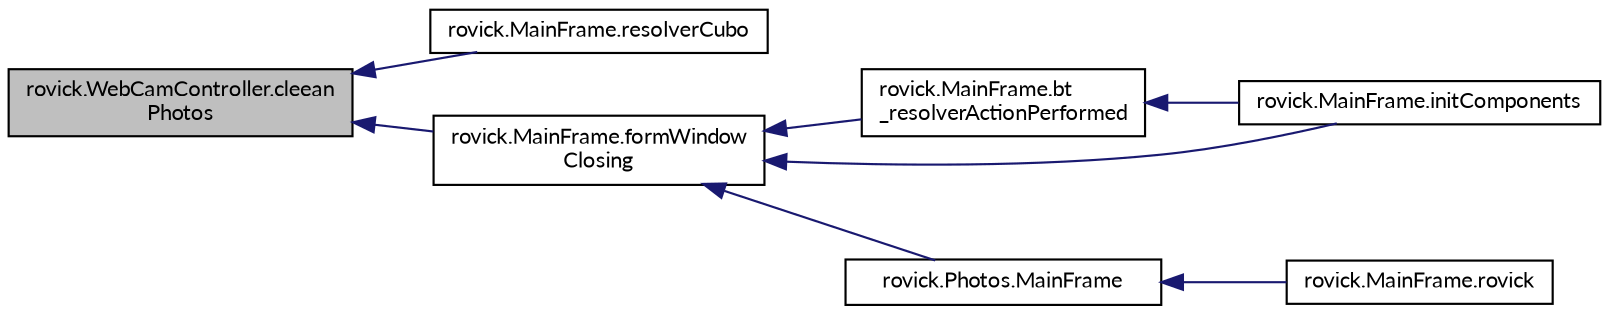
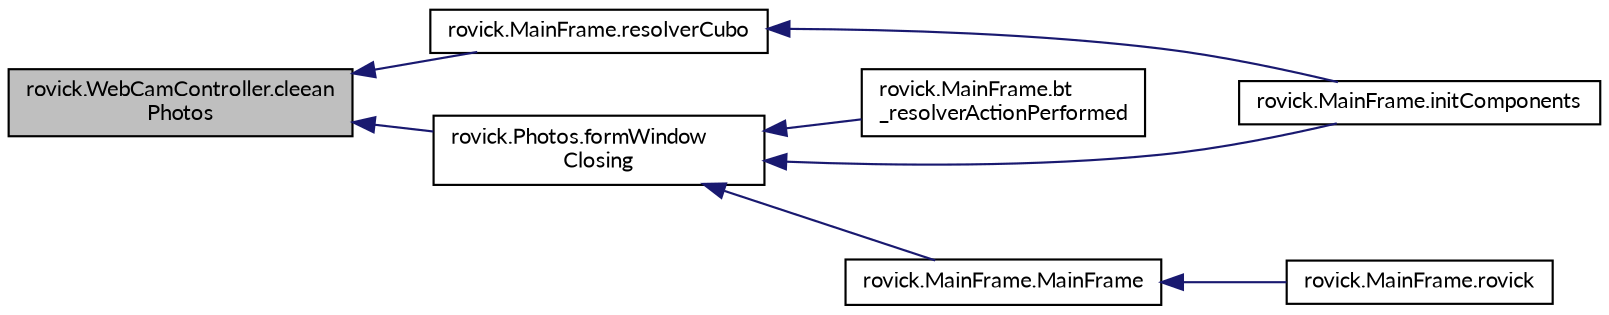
edge "rovick.MainFrame.initComponents" -> "rovick.MainFrame.bt _resolverActionPerformed": now "rovick.MainFrame.initComponents" -> "rovick.MainFrame.resolverCubo"
node "rovick.MainFrame.formWindow Closing": label "rovick.MainFrame.formWindow Closing" -> "rovick.Photos.formWindow Closing"
node "rovick.Photos.MainFrame": label "rovick.Photos.MainFrame" -> "rovick.MainFrame.MainFrame"
